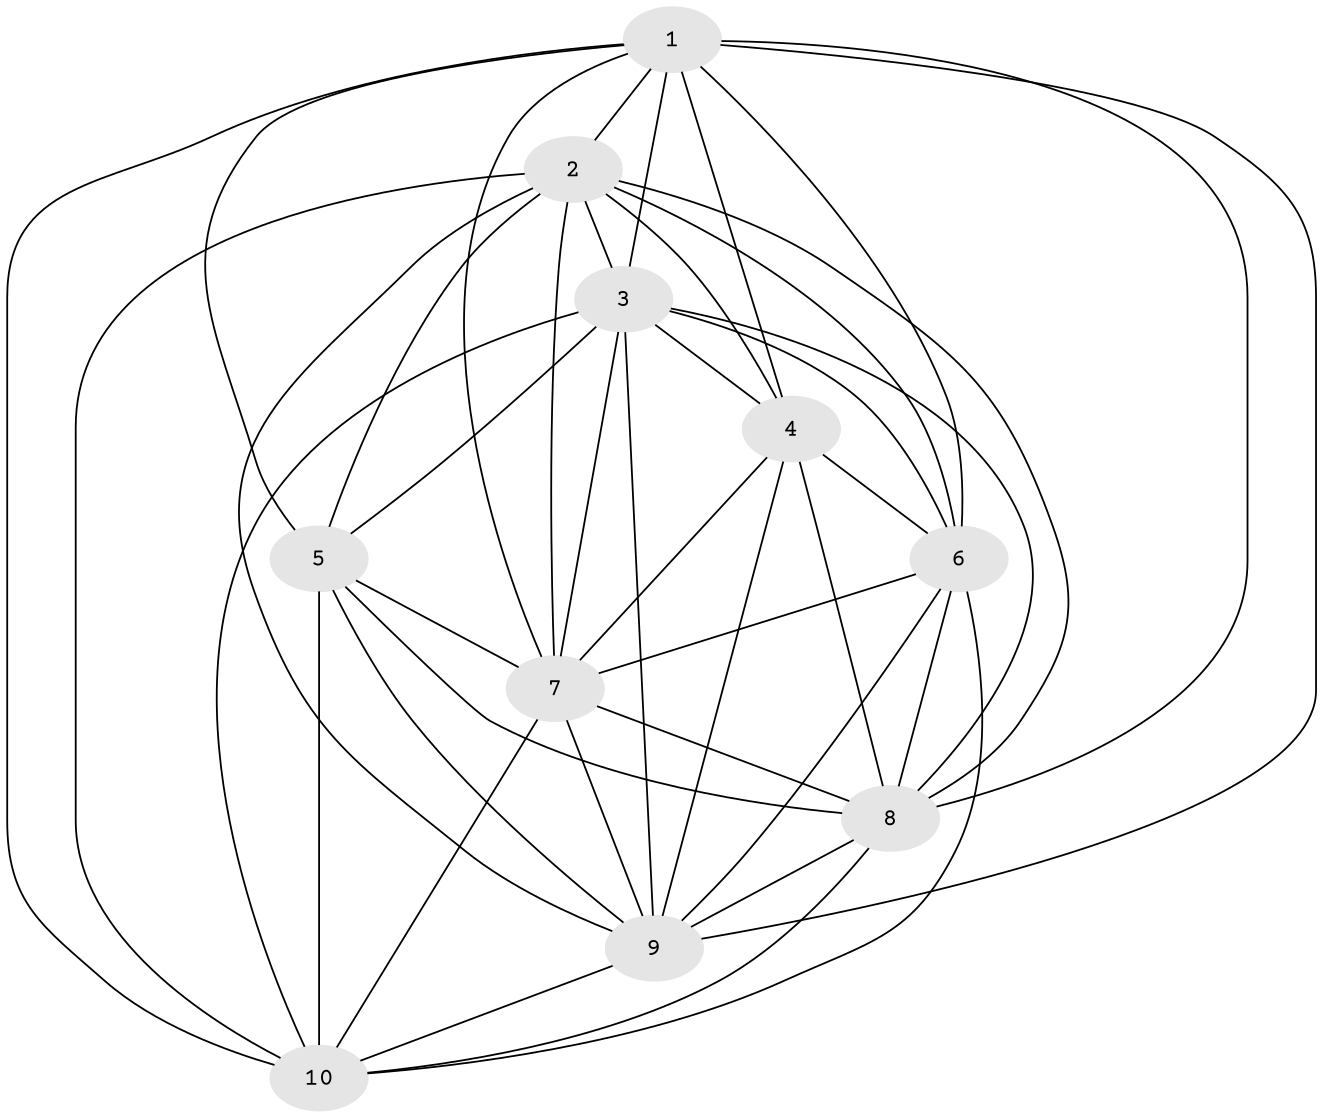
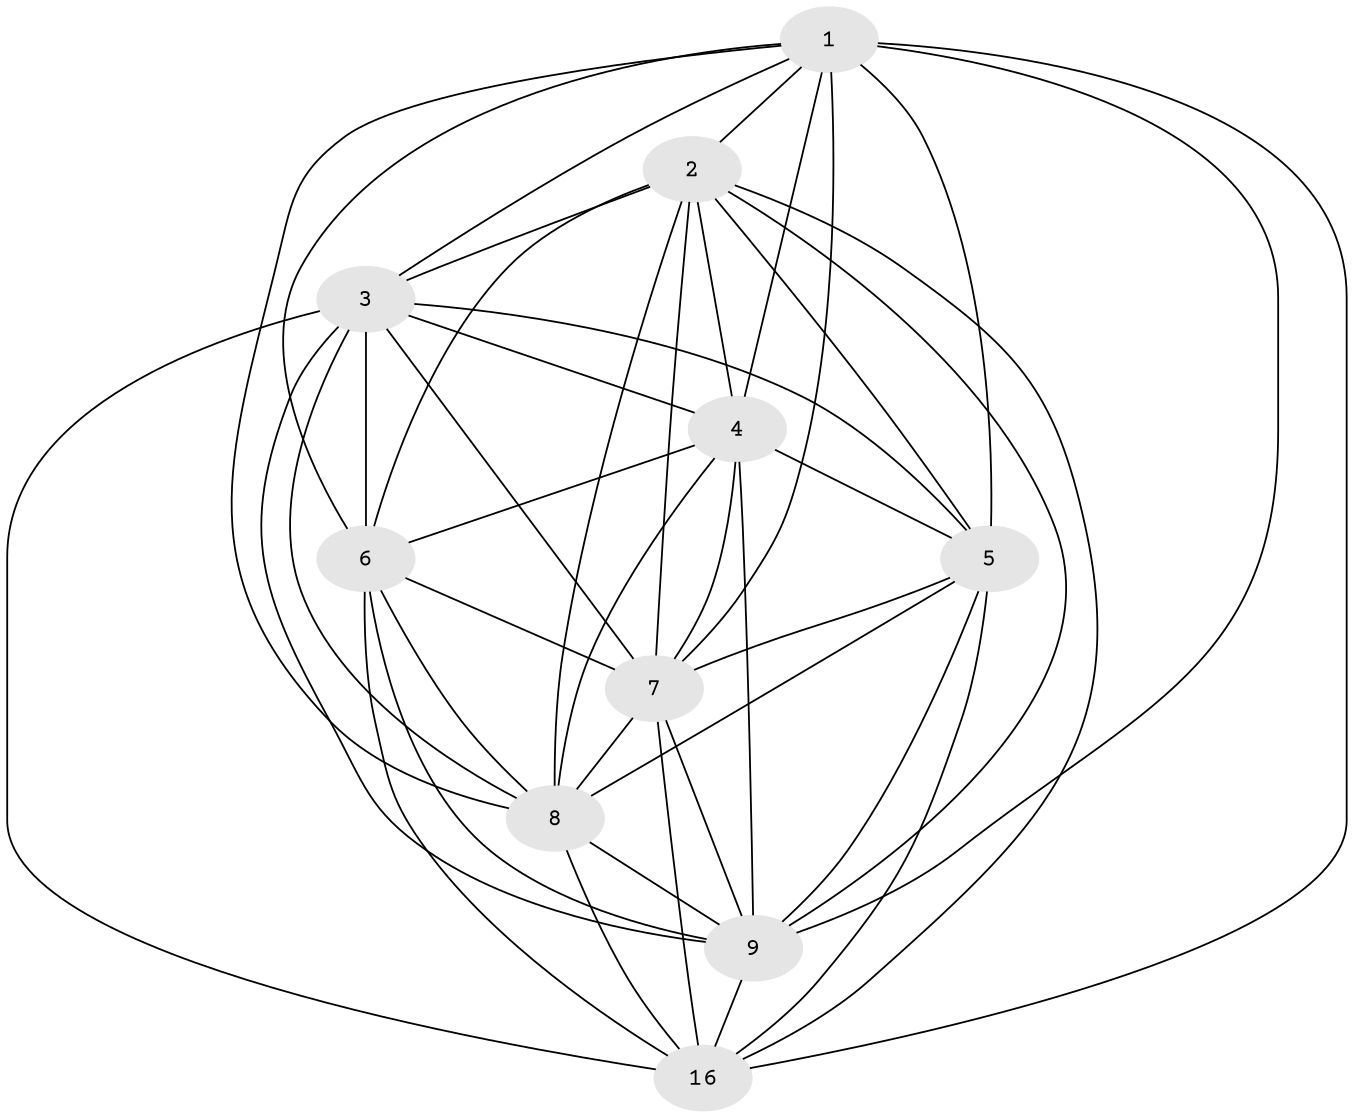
edge "4" -- "5": added
node "10": label "10" -> "16"
